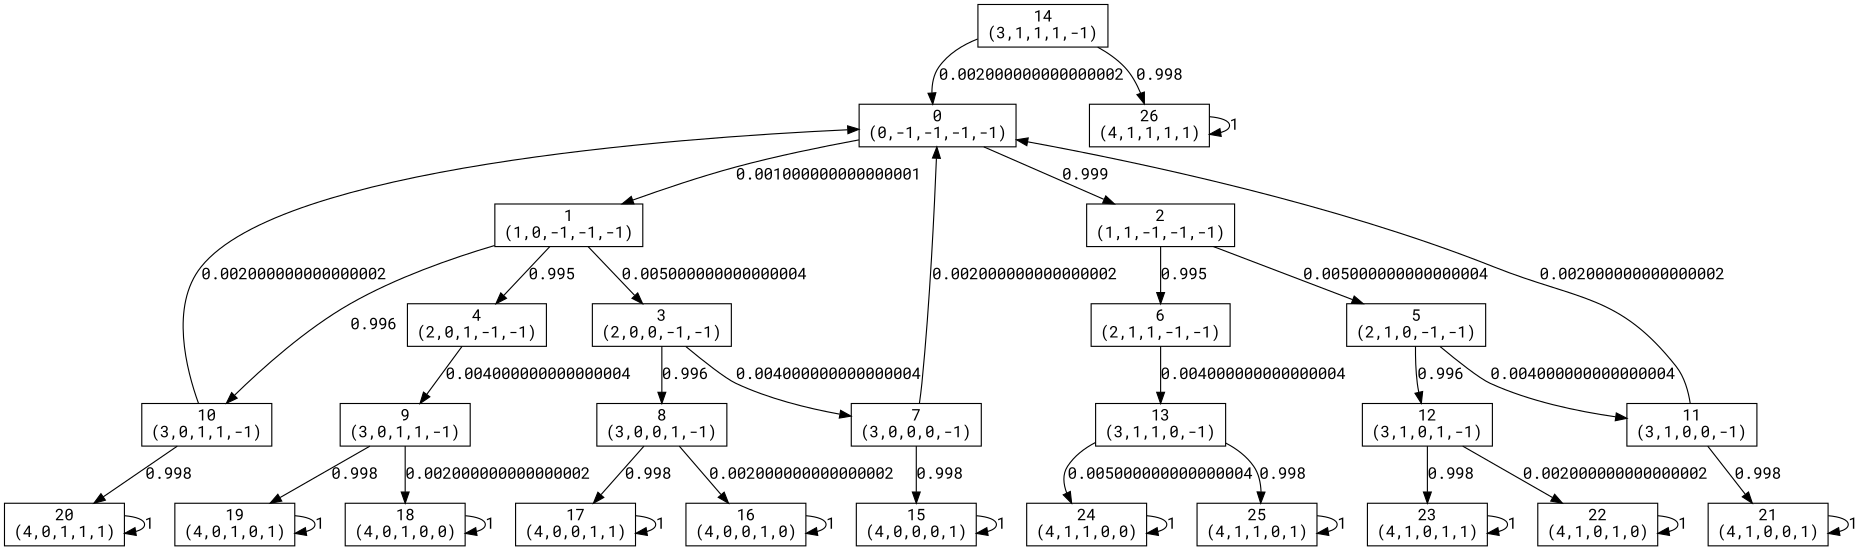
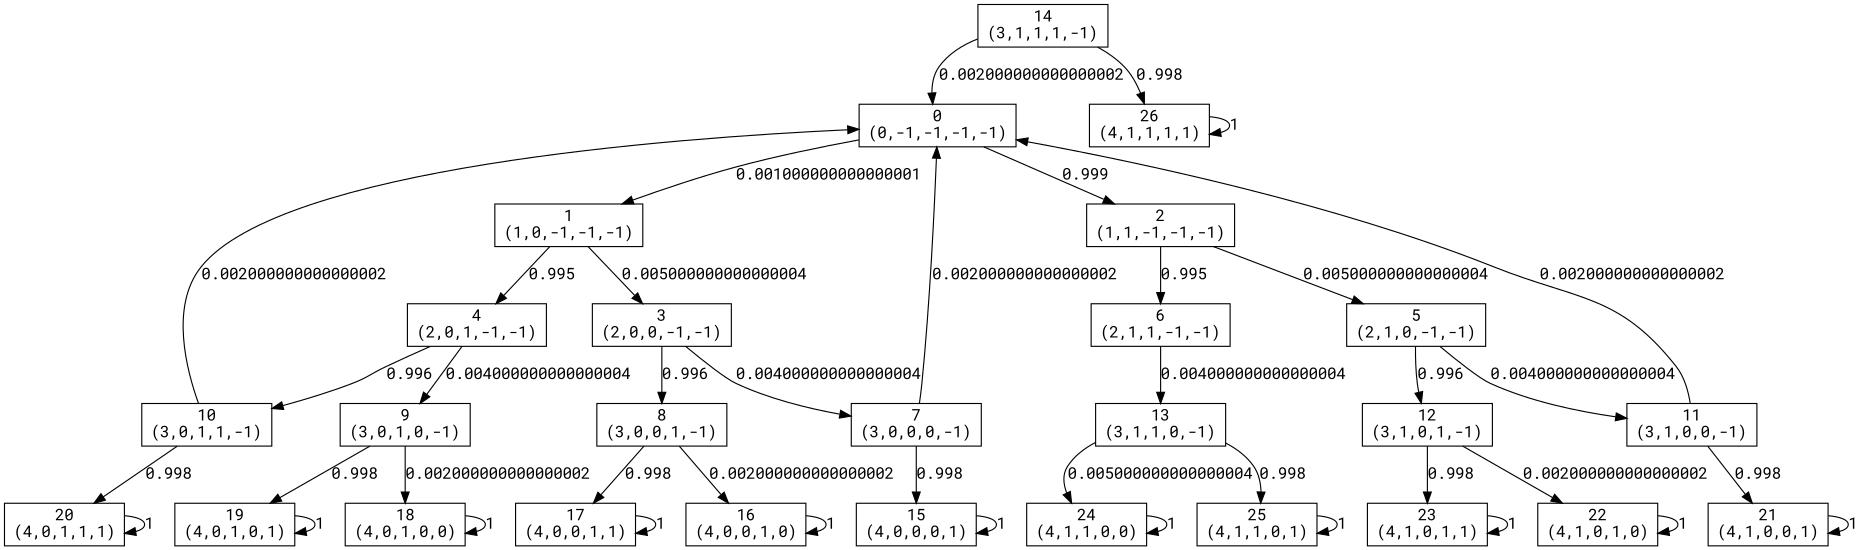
edge "1 (1,0,-1,-1,-1)" -> "10 (3,0,1,1,-1)": now "4 (2,0,1,-1,-1)" -> "10 (3,0,1,1,-1)"
node "9 (3,0,1,1,-1)": label "9 (3,0,1,1,-1)" -> "9 (3,0,1,0,-1)"
